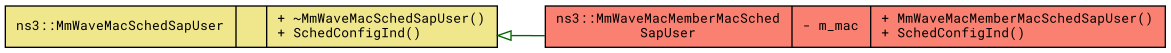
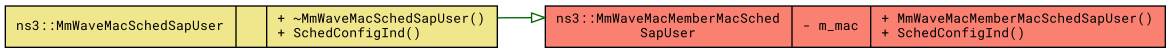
edge "ns3::MmWaveMacMemberMacSched" -> "ns3::MmWaveMacSchedSapUser": reversed
